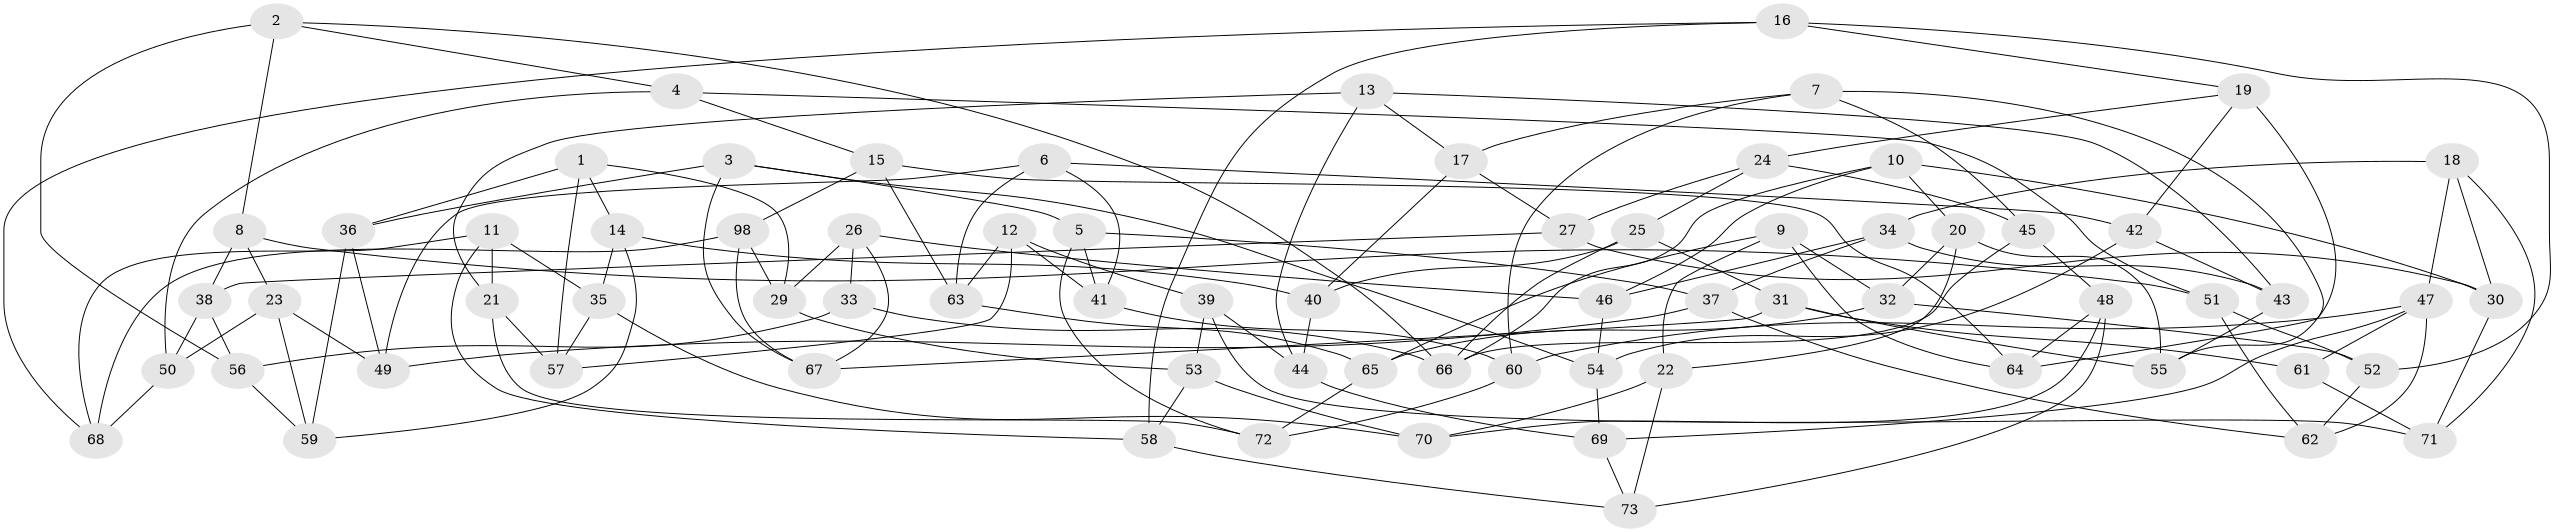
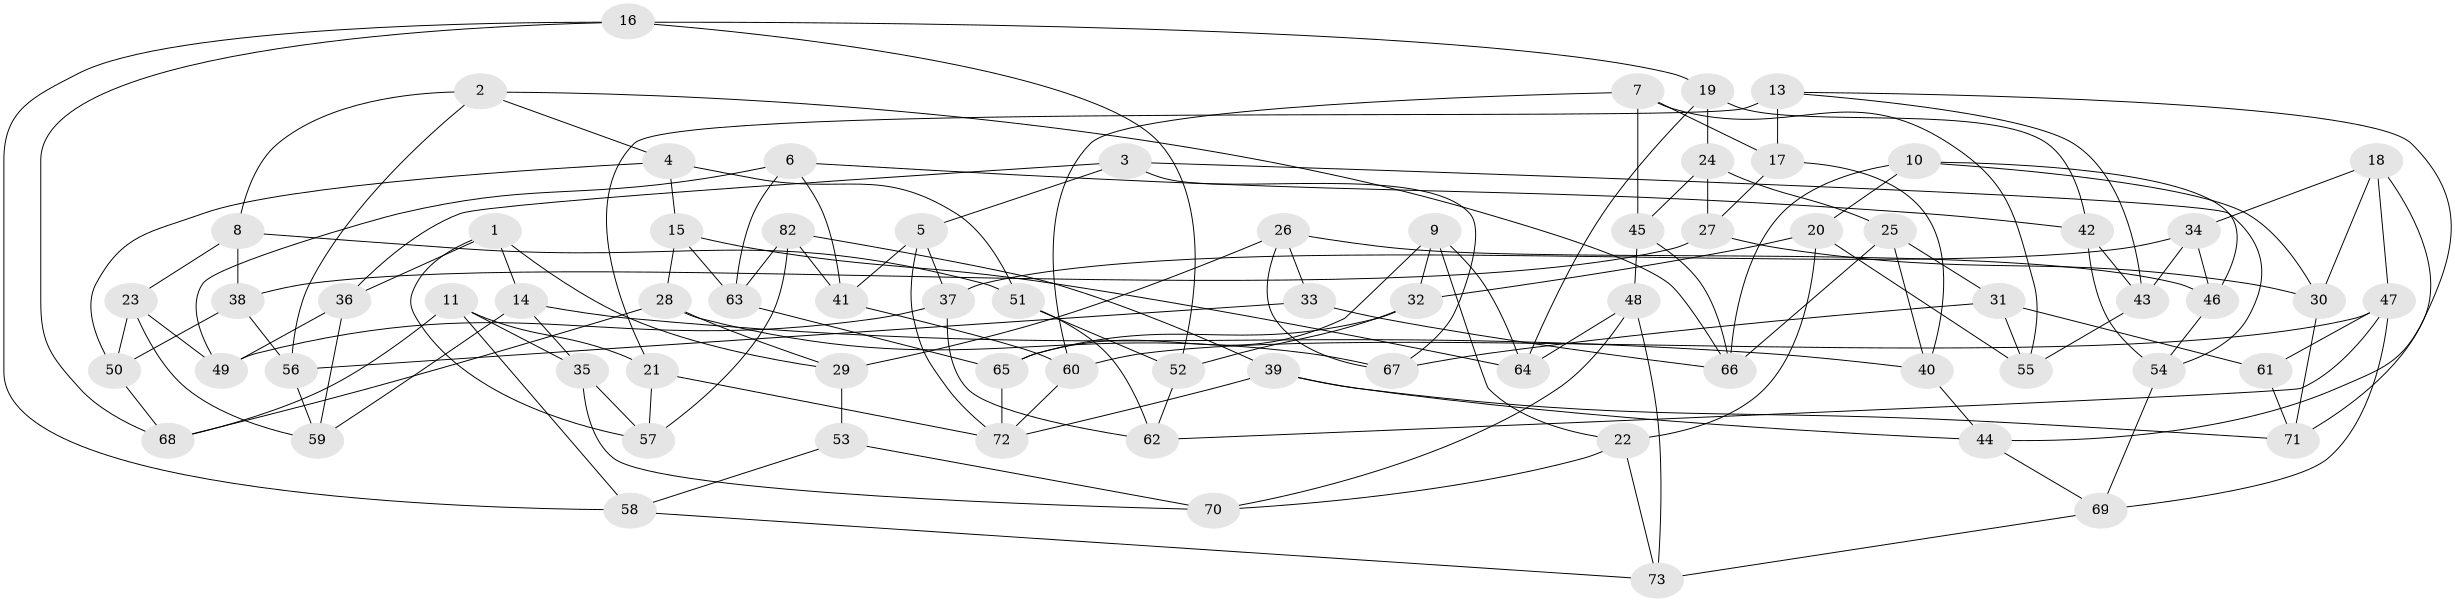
node "98": label "98" -> "28"
node "12": label "12" -> "82"
edge "39" -- "53": now "39" -- "72"
